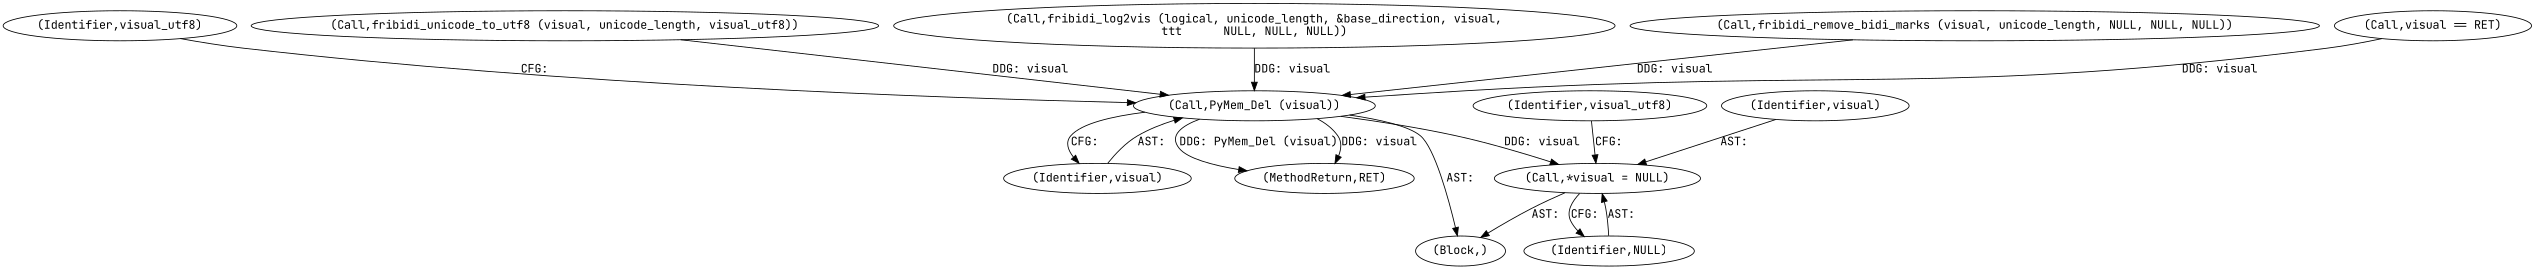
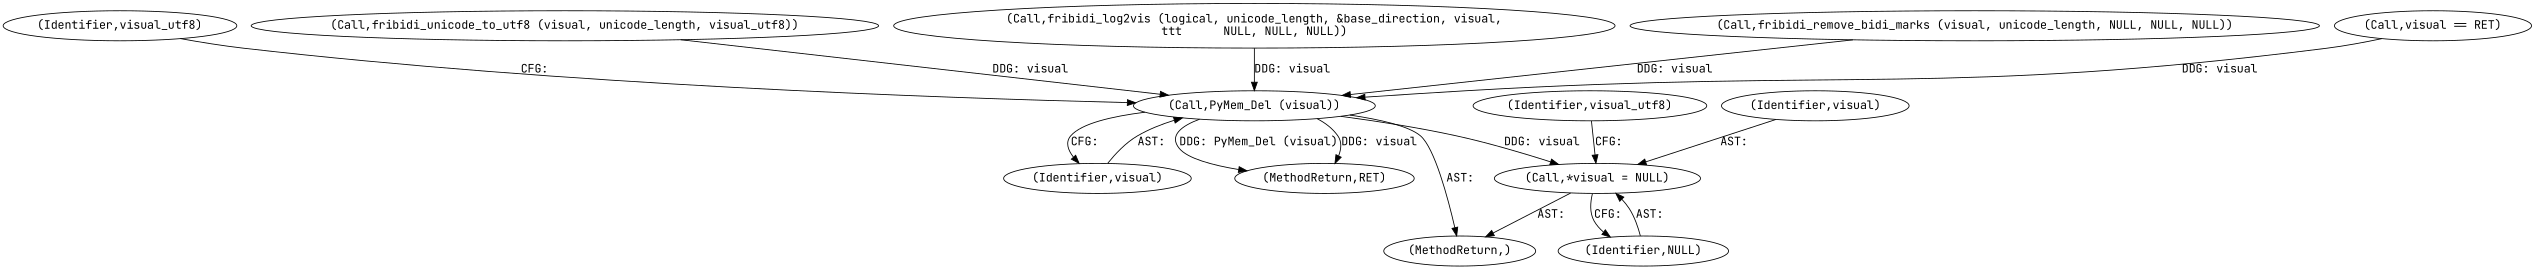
node "(Block,)": label "(Block,)" -> "(MethodReturn,)"
